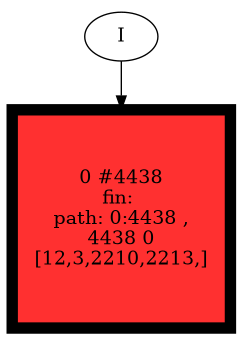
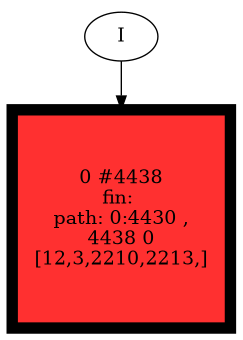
node "0 #4438 fin: path: 0:4438 , 4438 0 [12,3,2210,2213,]": label "0 #4438 fin: path: 0:4438 , 4438 0 [12,3,2210,2213,]" -> "0 #4438 fin: path: 0:4430 , 4438 0 [12,3,2210,2213,]"
